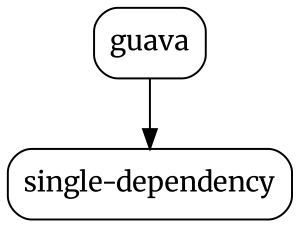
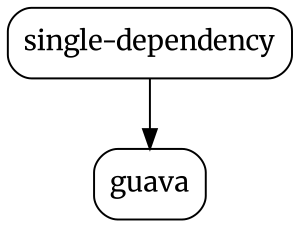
edge "guava" -> "single-dependency": reversed
